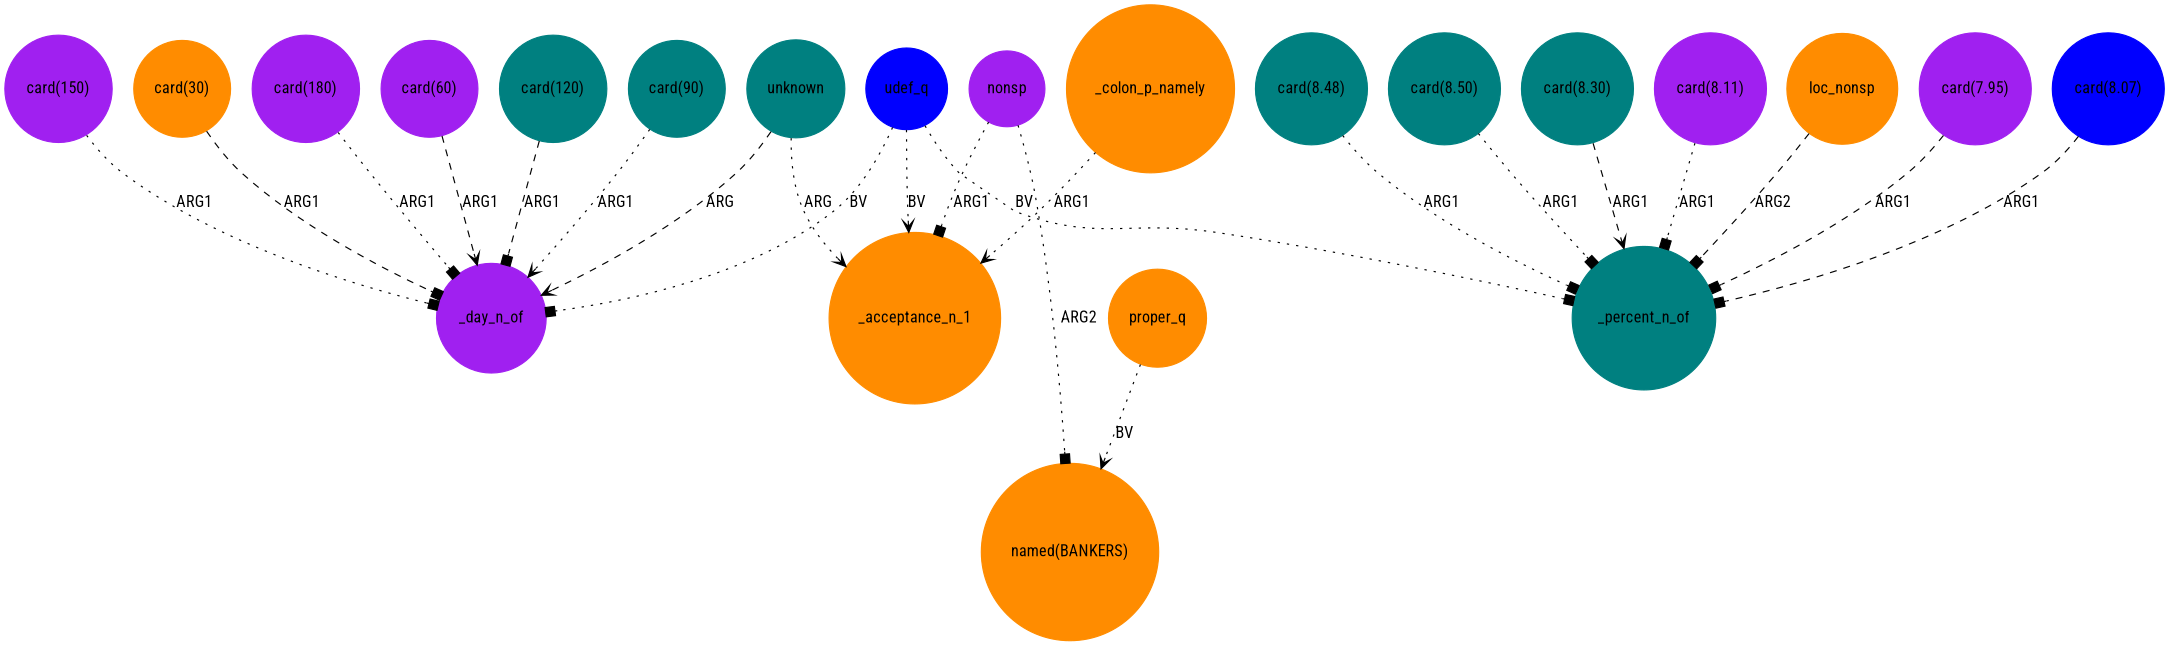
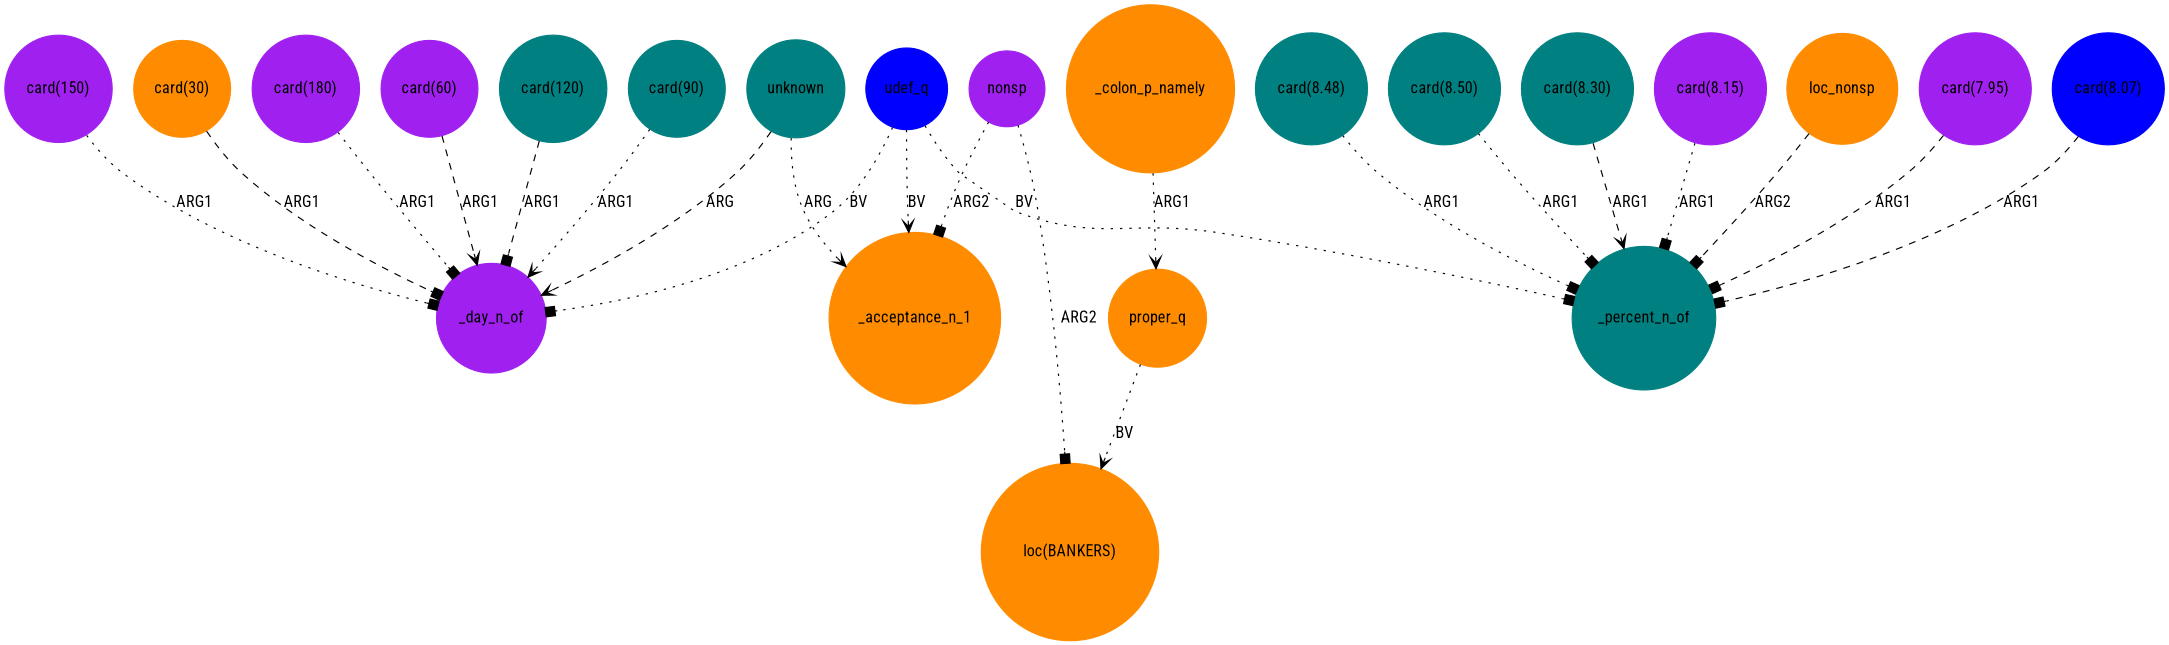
node "card(8.11)": label "card(8.11)" -> "card(8.15)"
edge "nonsp" -> "_acceptance_n_1": label "ARG1" -> "ARG2"
edge "_colon_p_namely" -> "_acceptance_n_1": now "_colon_p_namely" -> "proper_q"
node "named(BANKERS)": label "named(BANKERS)" -> "loc(BANKERS)"
